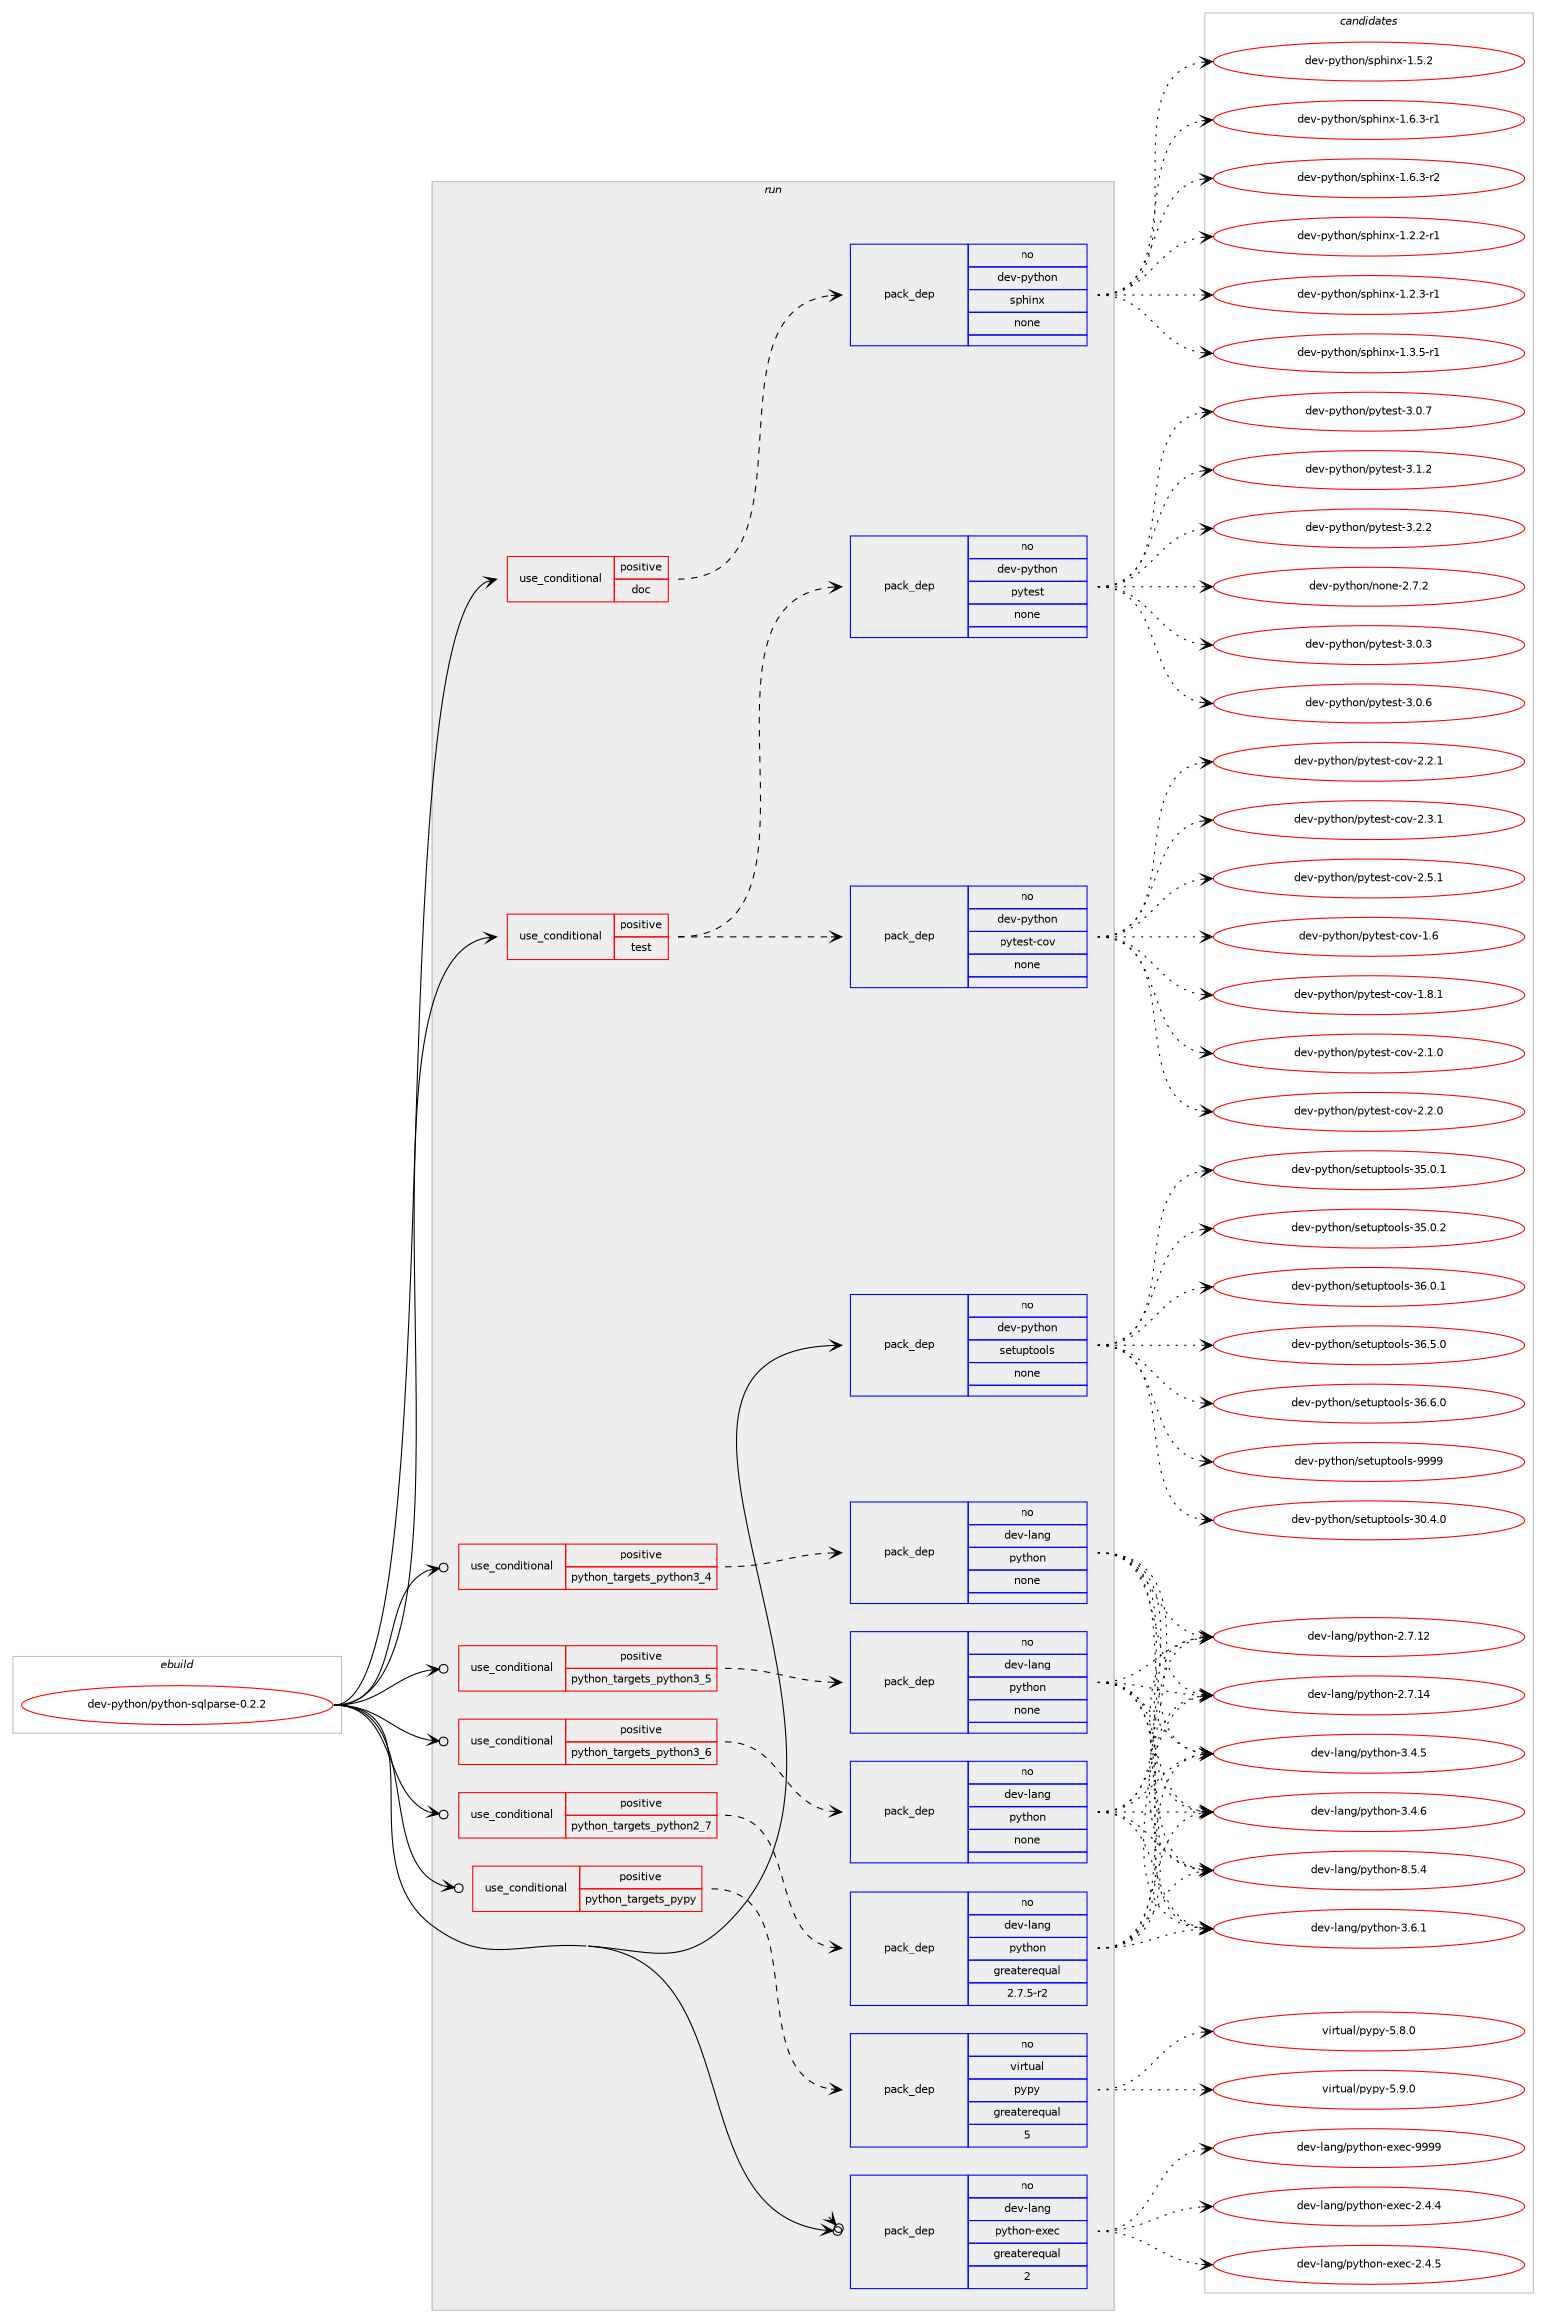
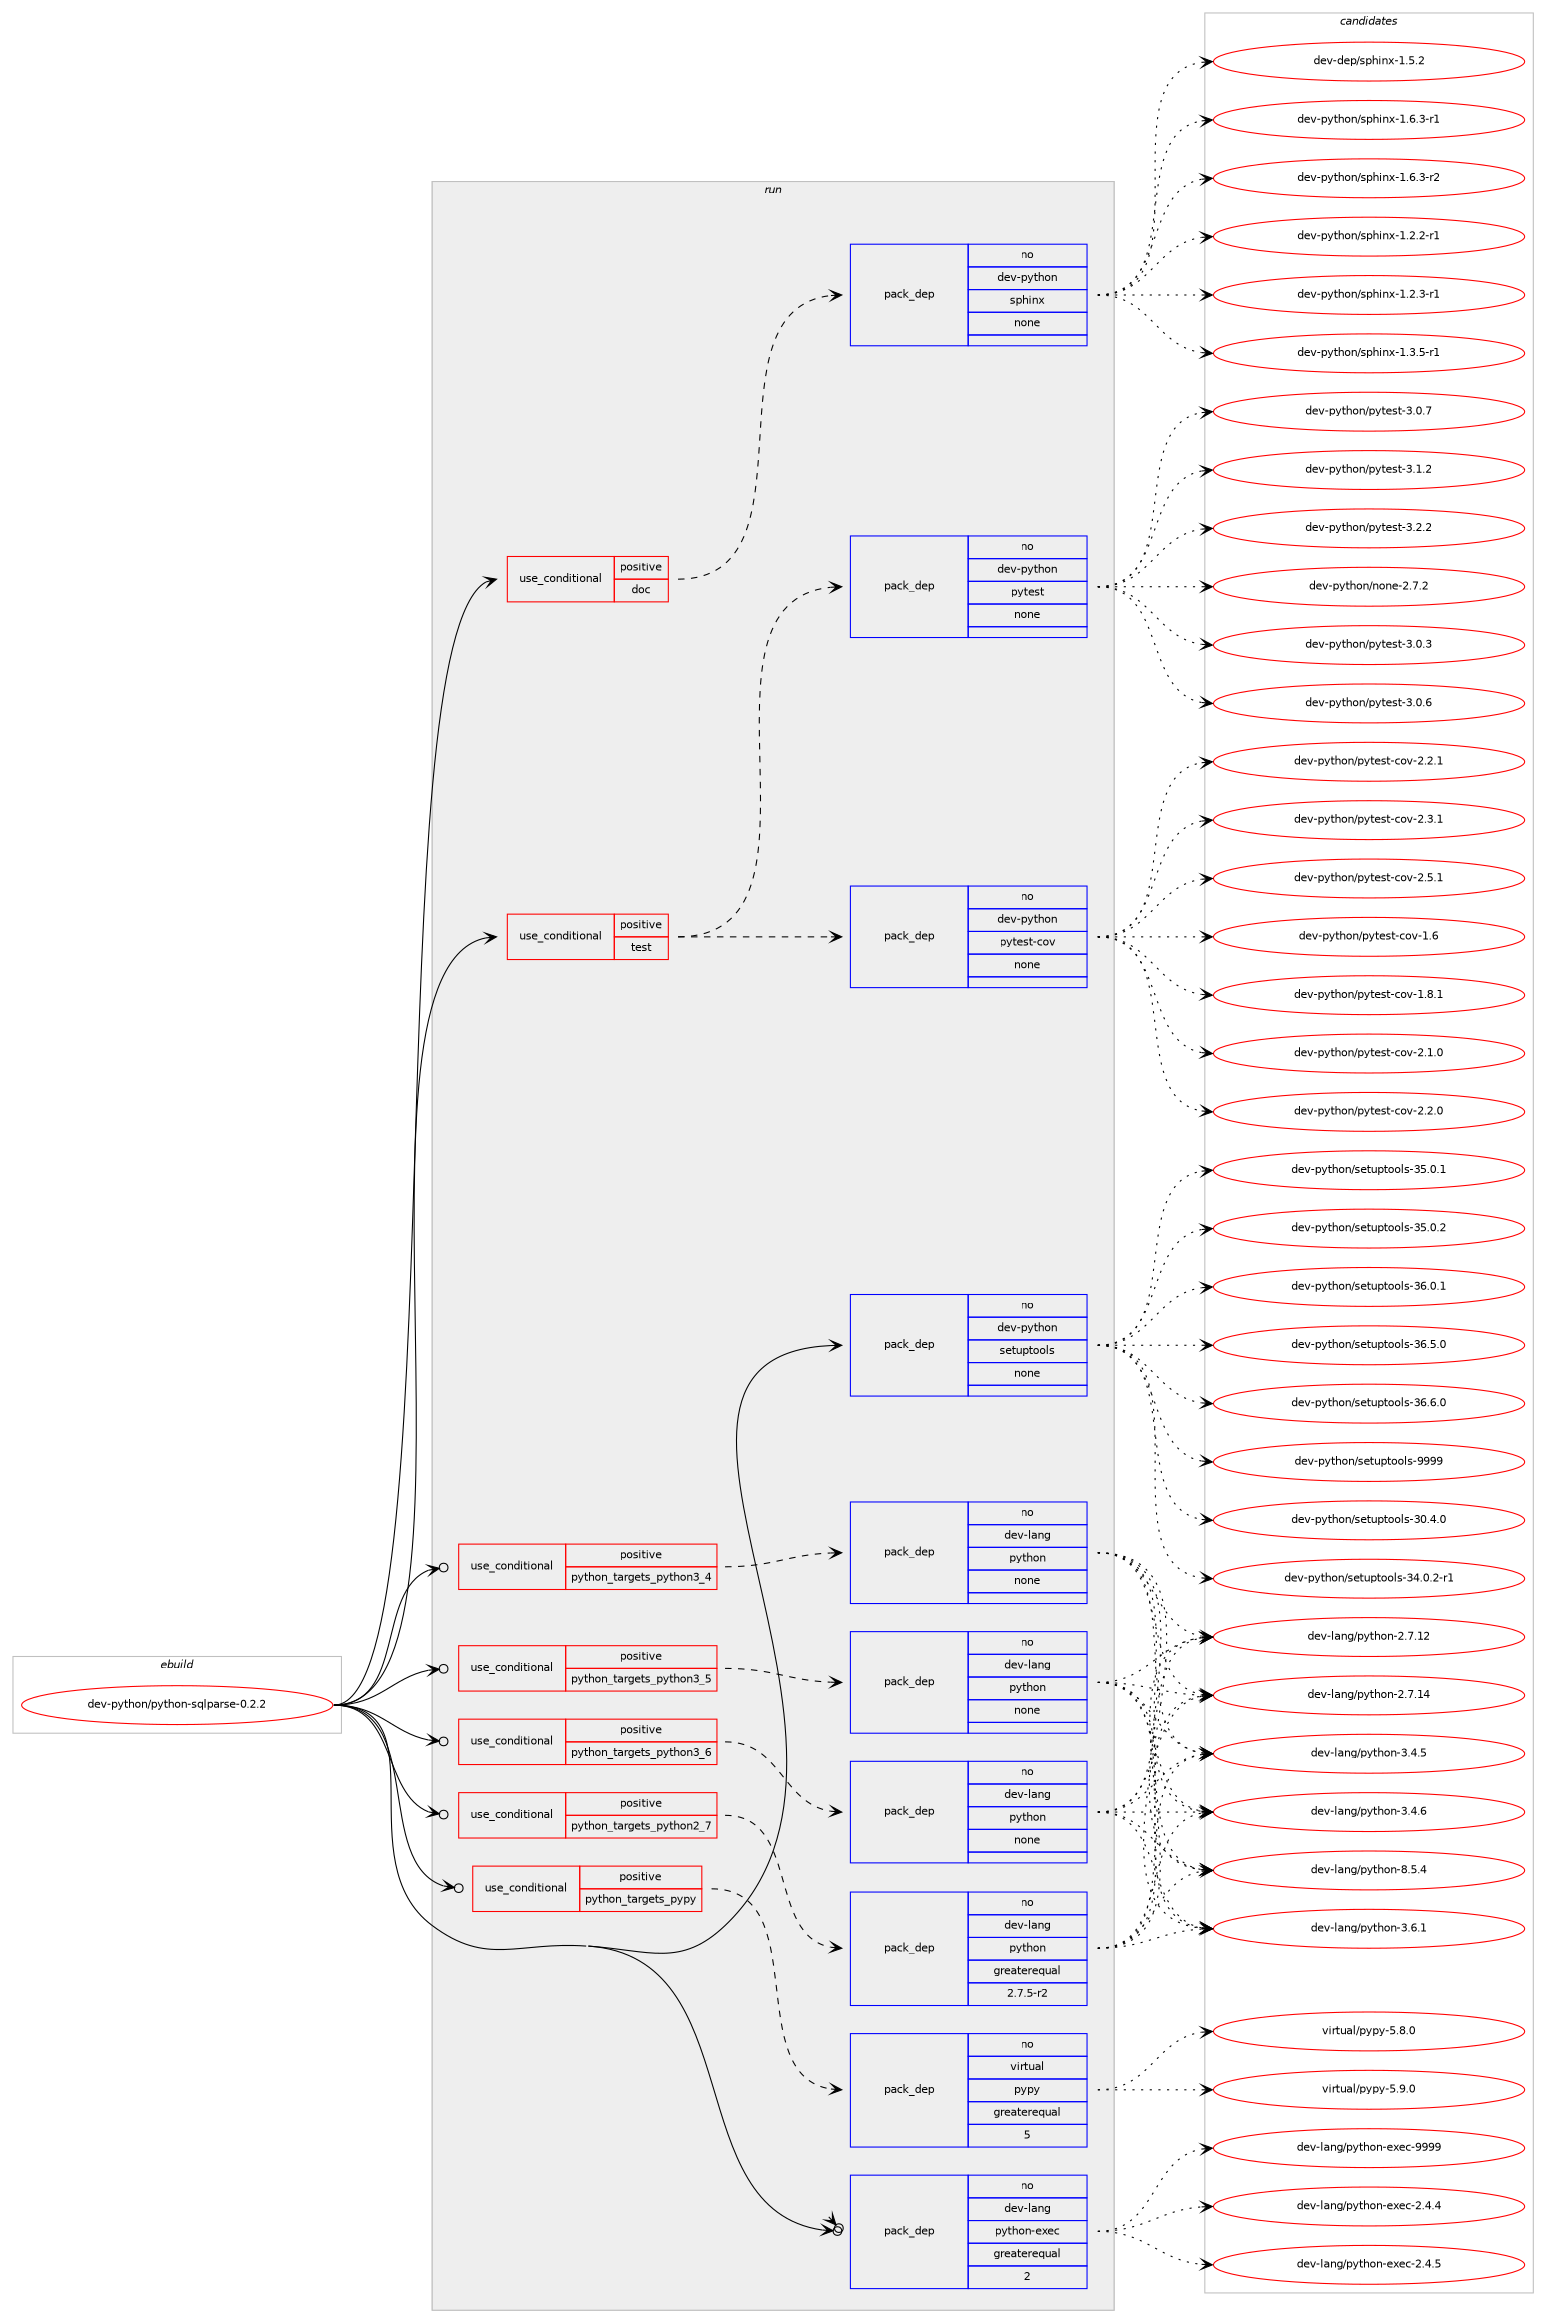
node "dev-python/sphinx-1.5.2": label "dev-python/sphinx-1.5.2" -> "dev-dep/sphinx-1.5.2"
node "dev-python/setuptools-34.0.2-r1": added
